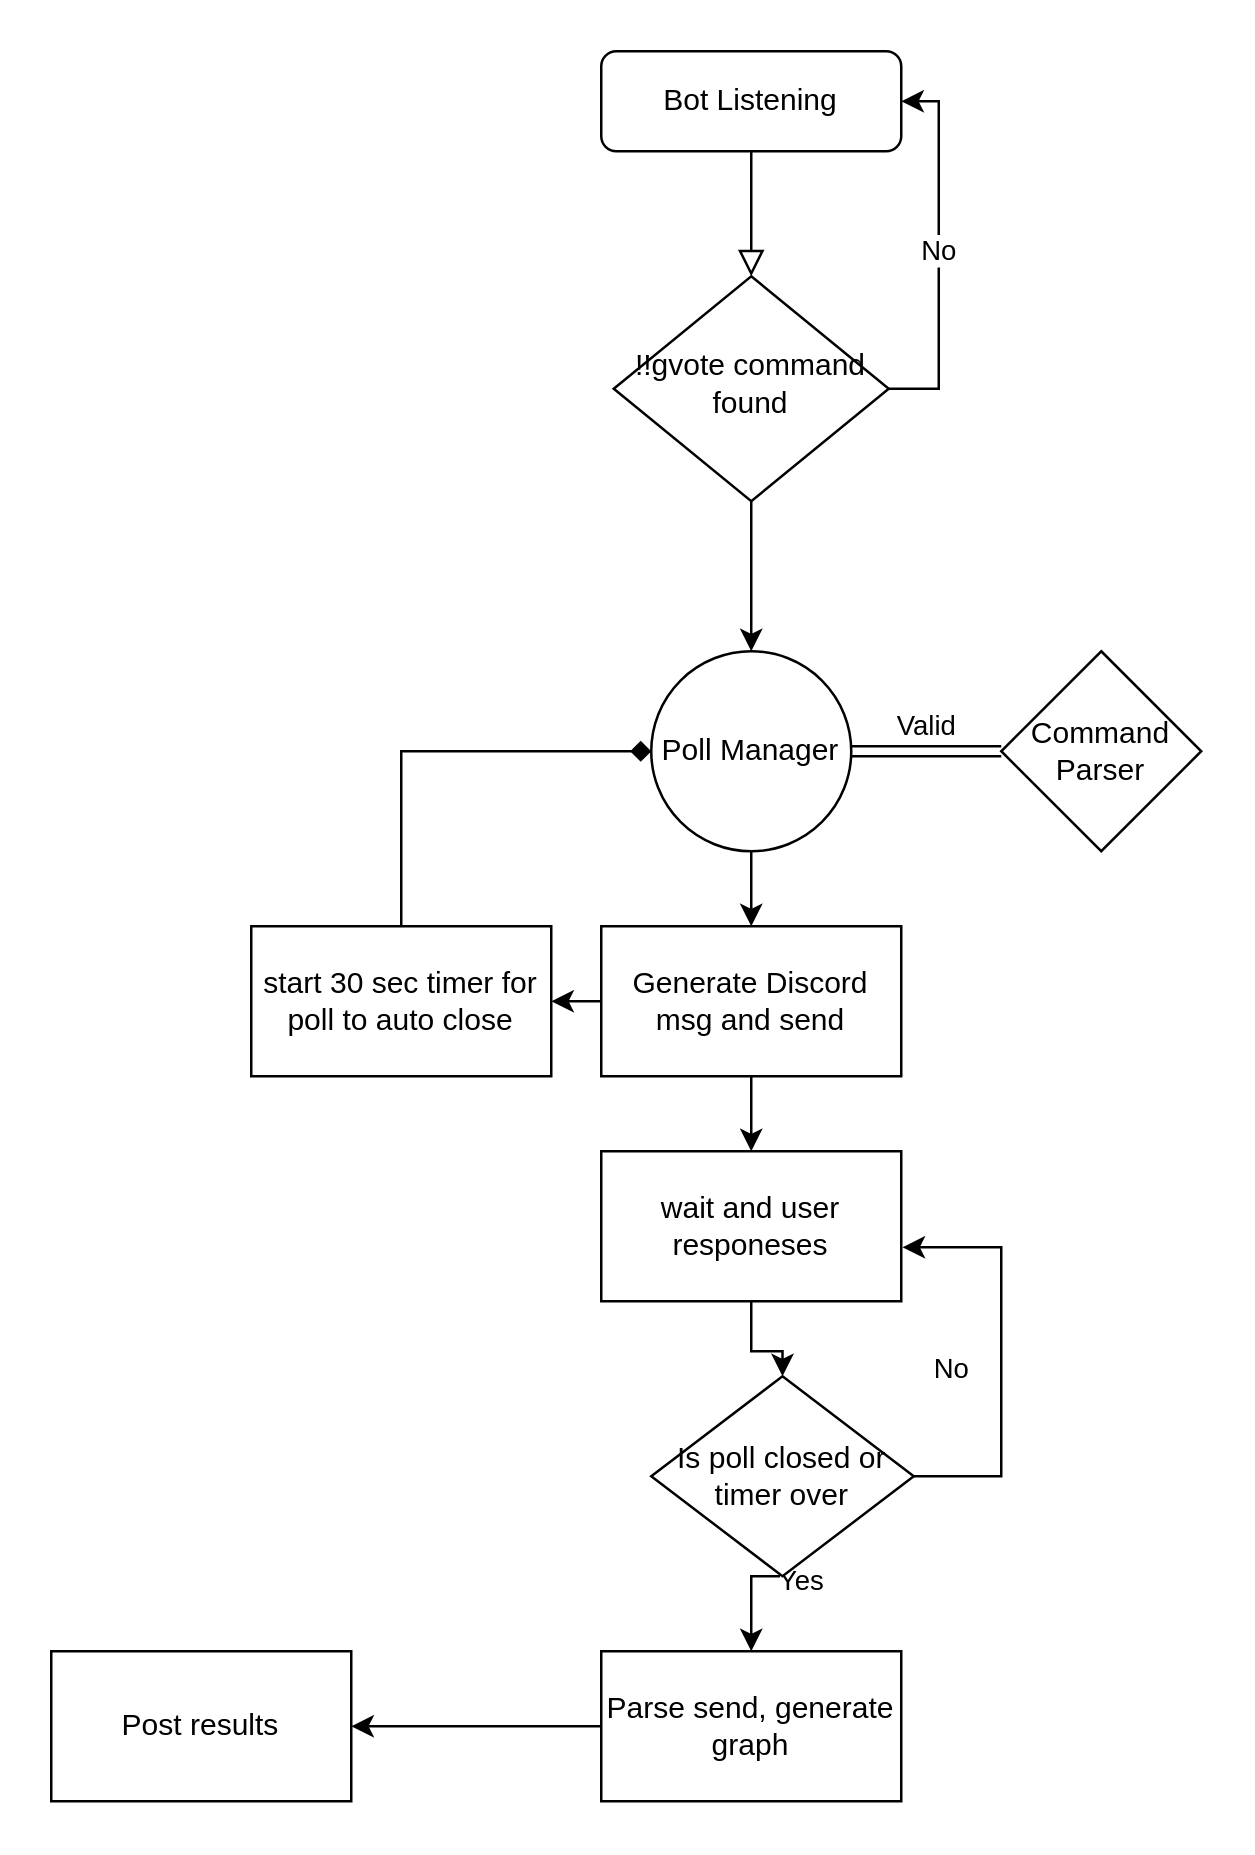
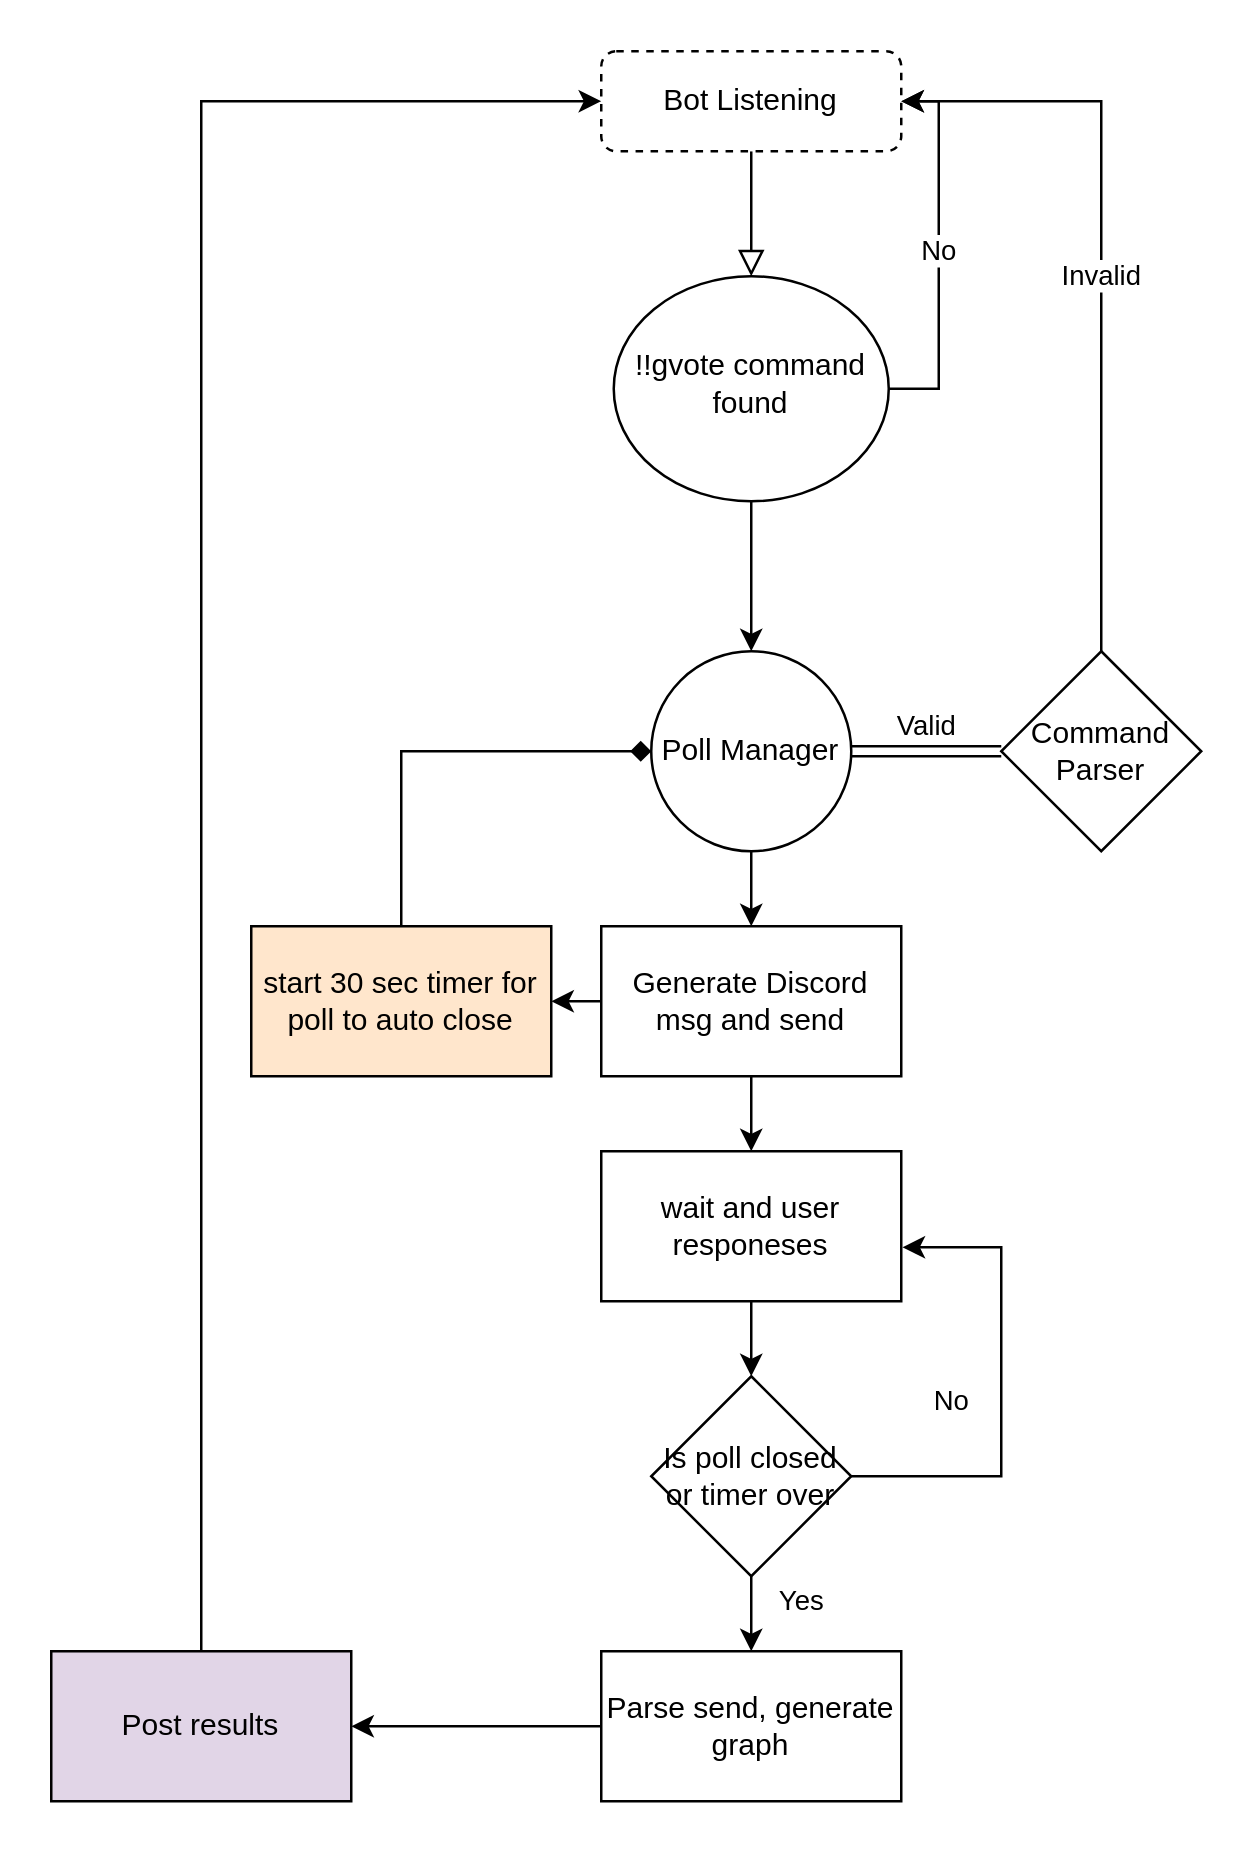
node "Bot Listening": style solid -> dashed
edge "Command Parser" -> "Bot Listening": added, label "Invalid"
node "!!gvote command found": shape diamond -> ellipse
edge "Post results" -> "Bot Listening": added
node "start 30 sec timer for poll to auto close": fillcolor #ffffff -> #ffe6cc
node "Is poll closed or timer over": size 263x200 -> 200x200
node "Post results": fillcolor #ffffff -> #e1d5e7
